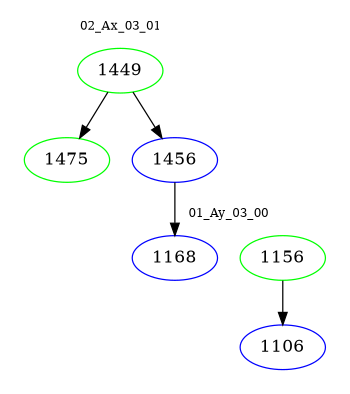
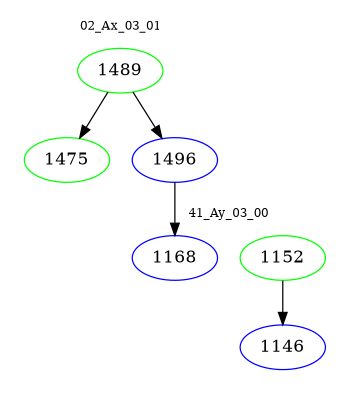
node "1449": label "1449" -> "1489"
node "1456": label "1456" -> "1496"
cluster "01_Ay_03_00": label "01_Ay_03_00" -> "41_Ay_03_00"
node "1156": label "1156" -> "1152"
node "1106": label "1106" -> "1146"
